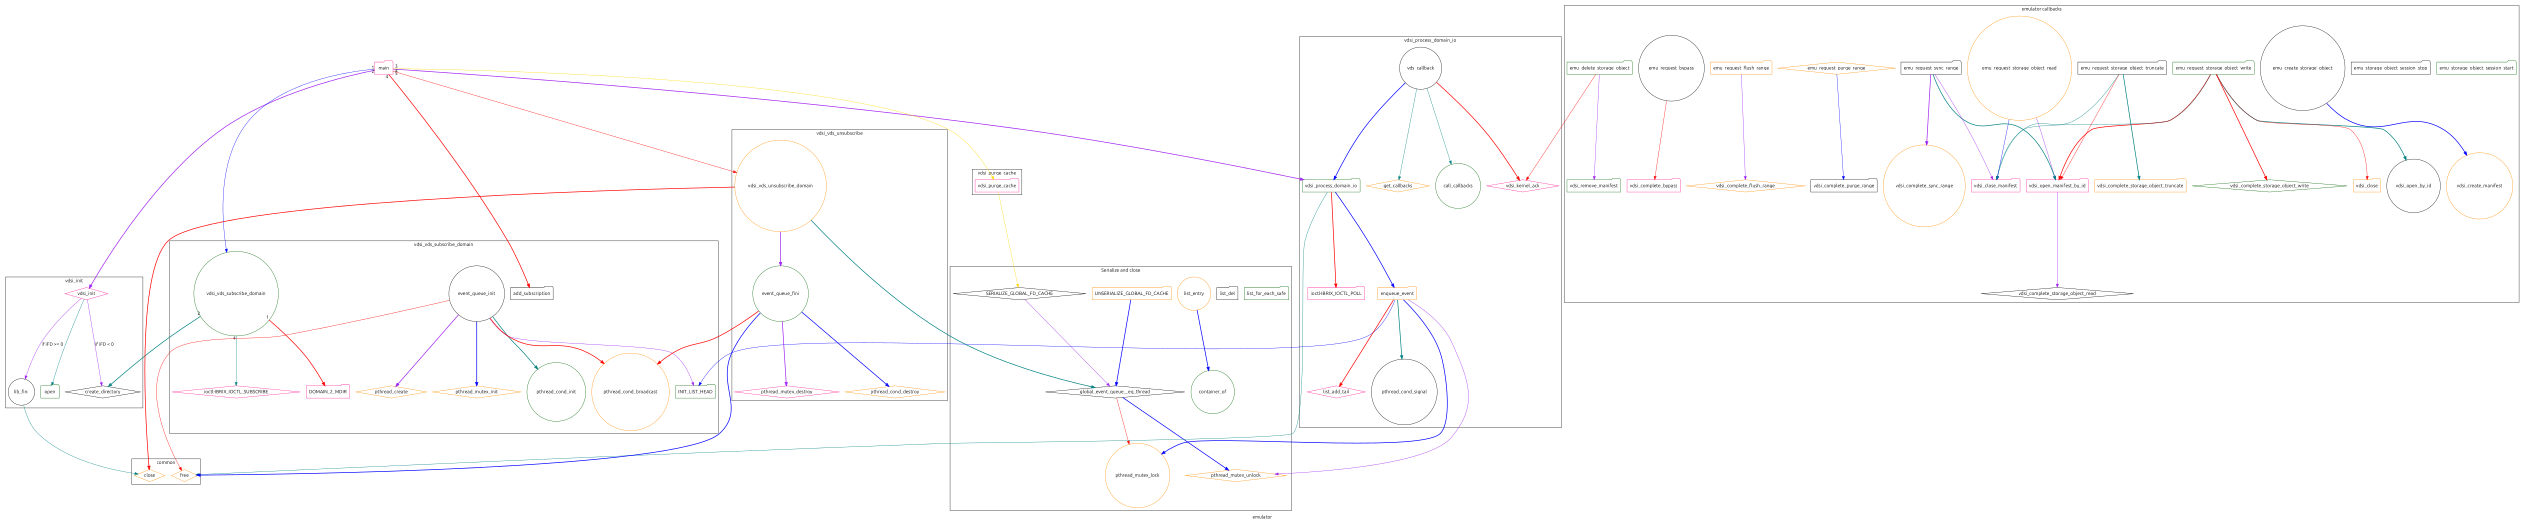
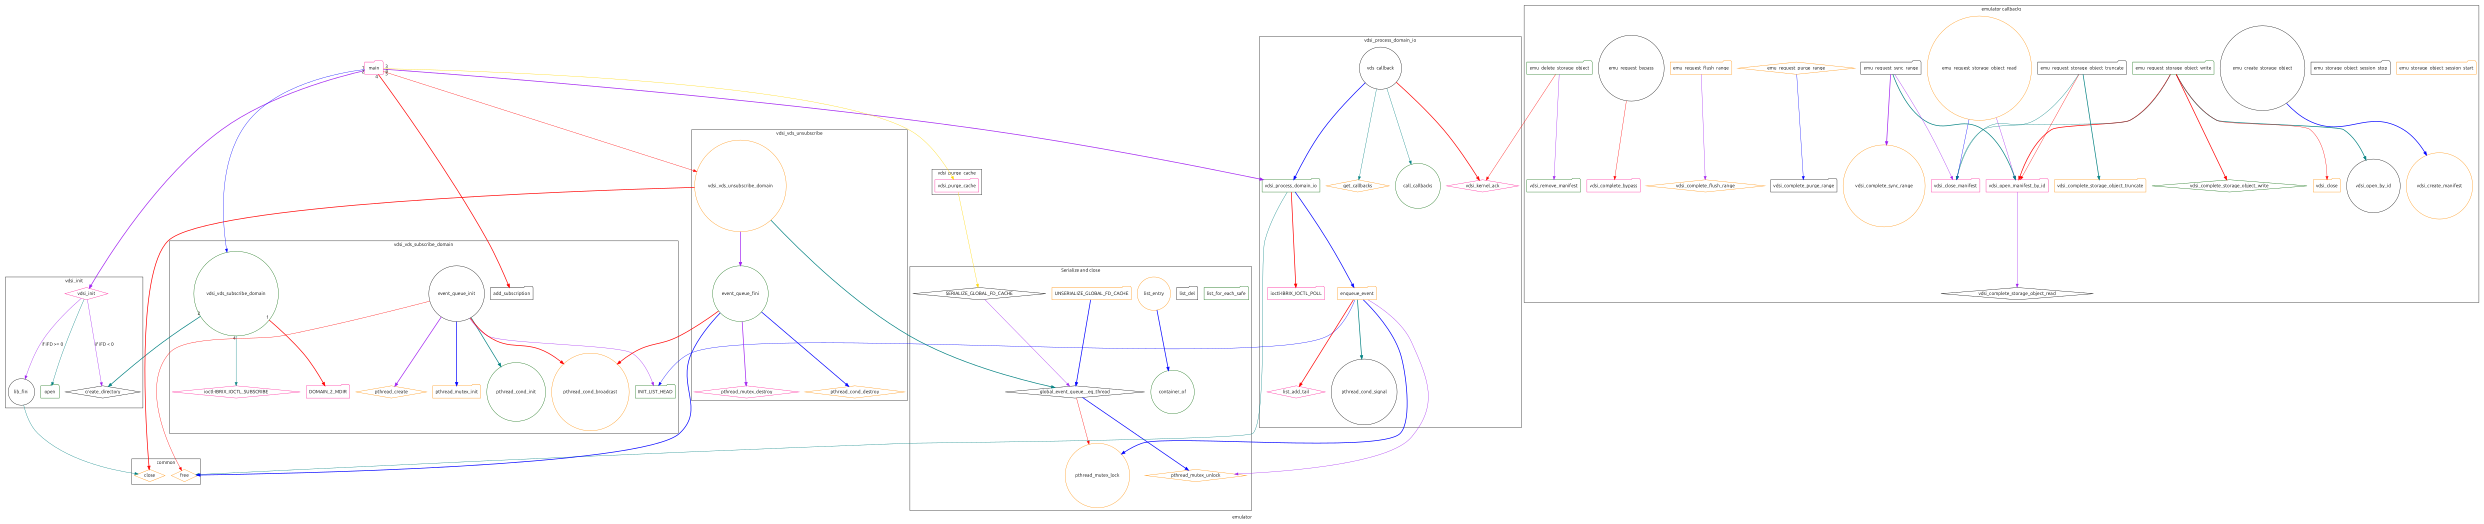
node "emu_storage_object_session_start": color darkgreen -> darkorange
node "pthread_mutex_init": shape diamond -> folder
